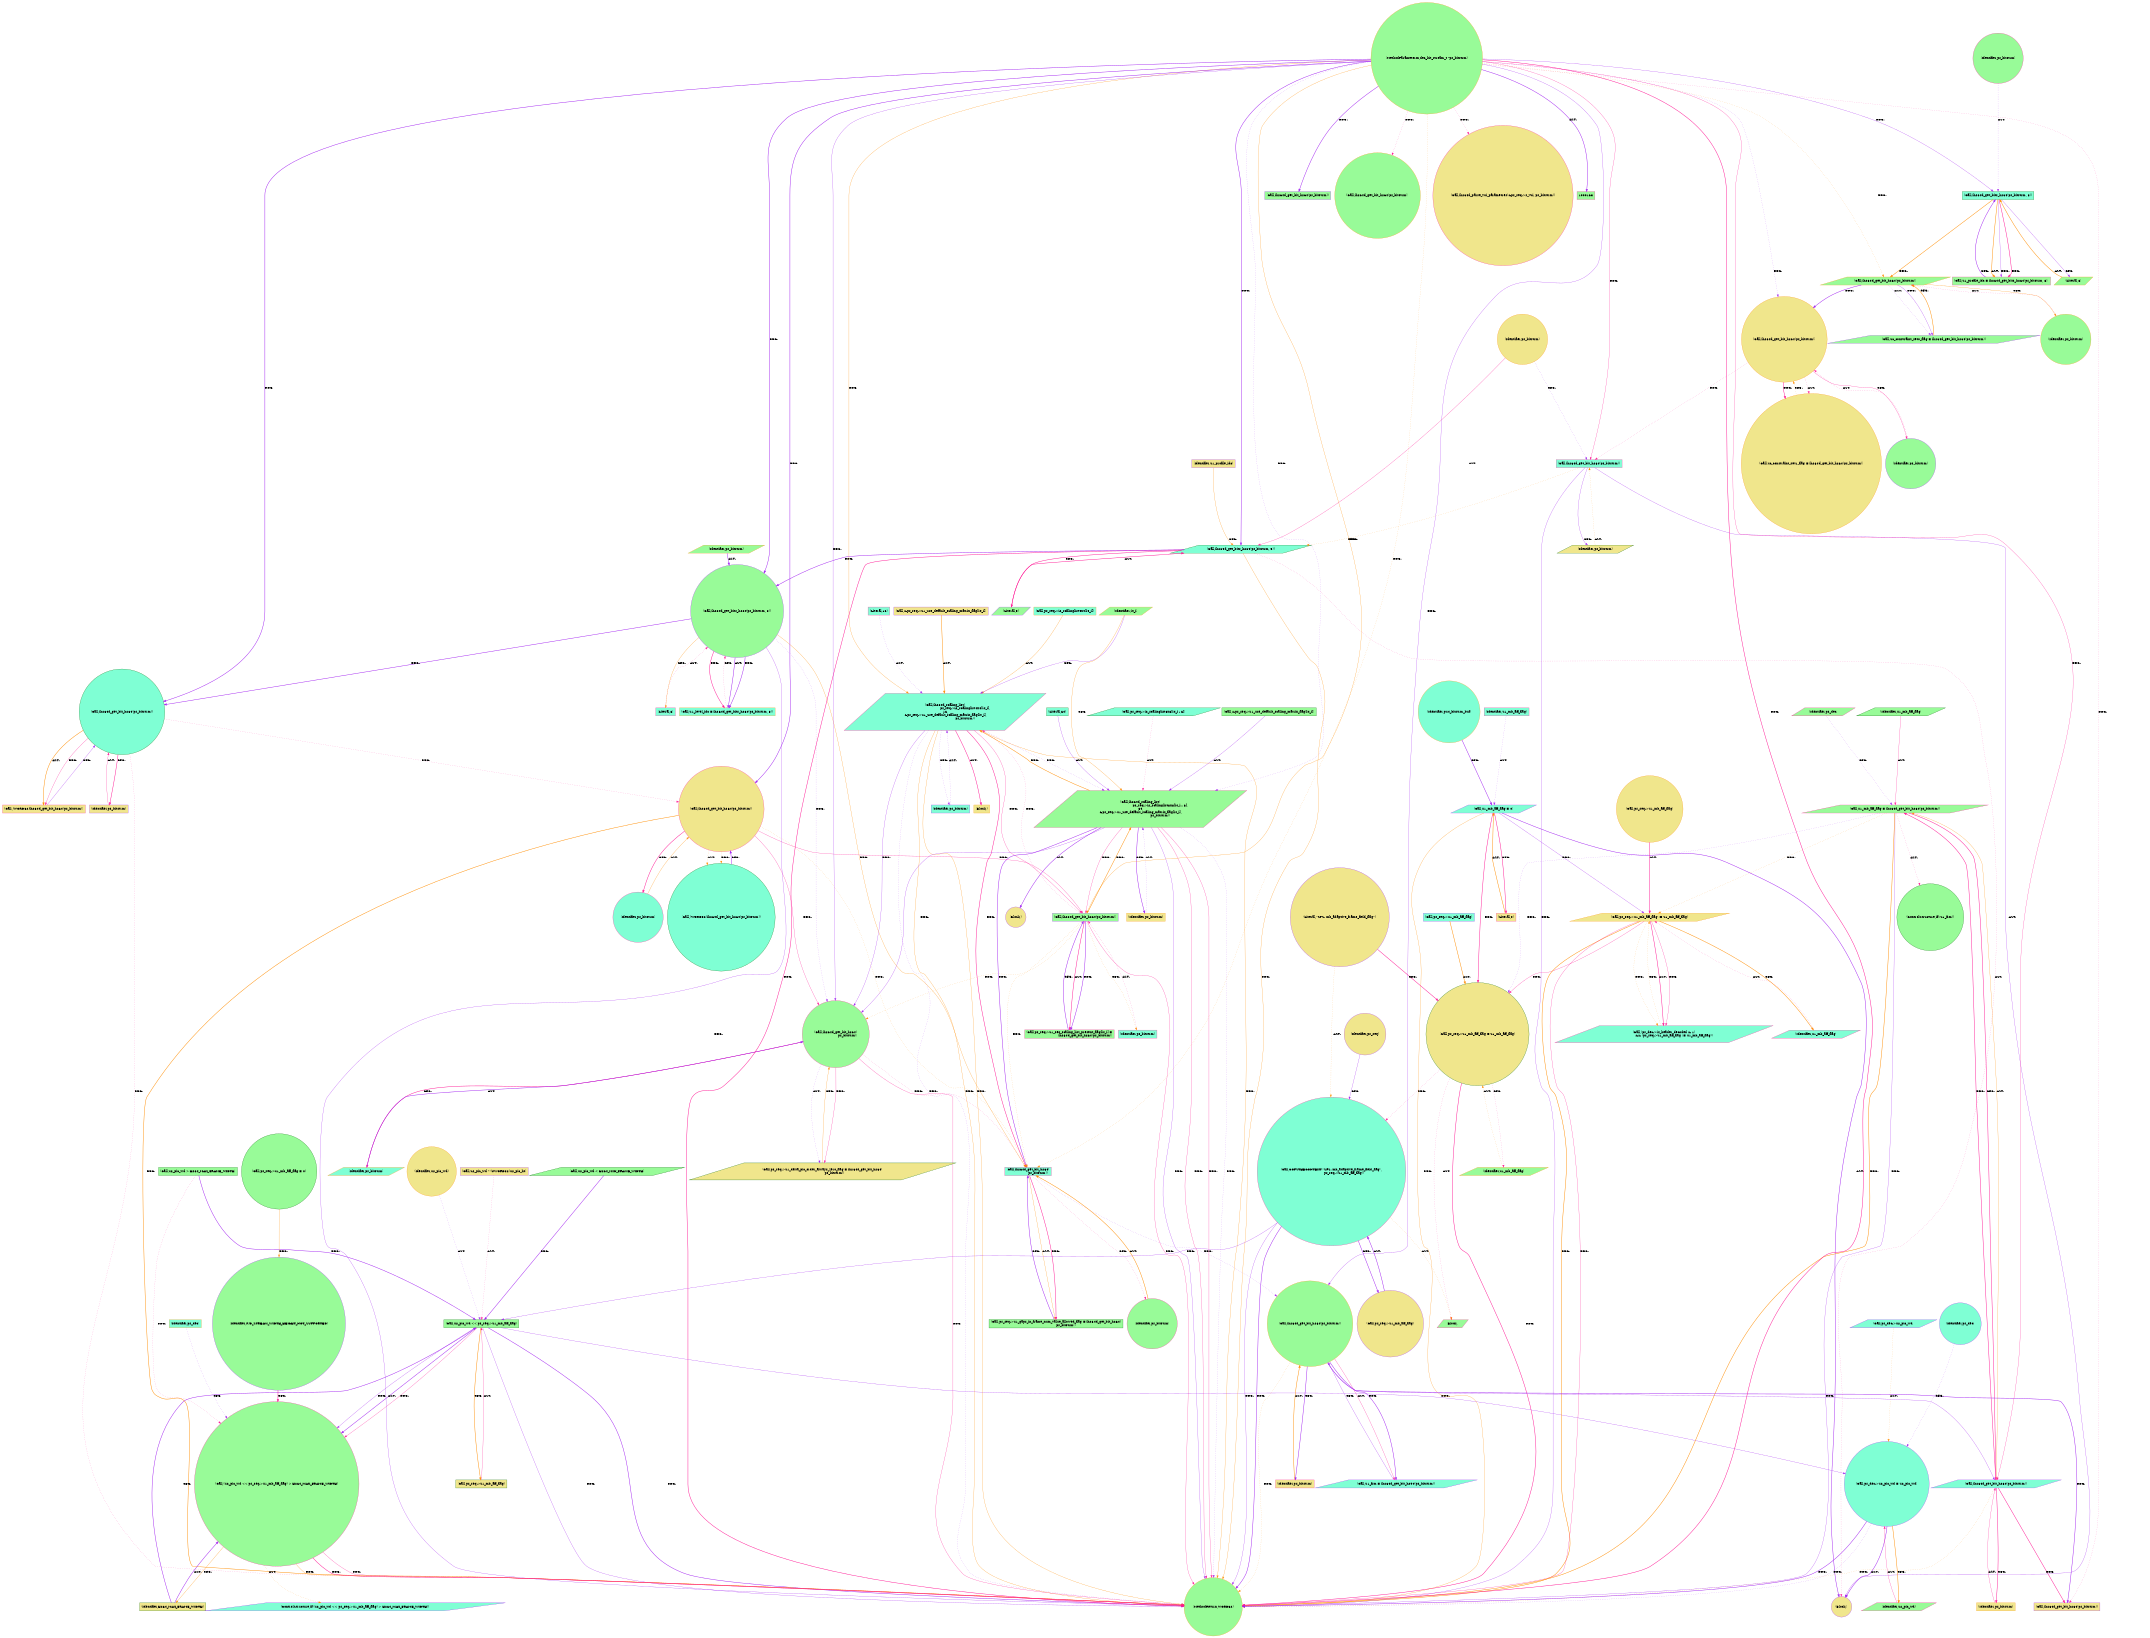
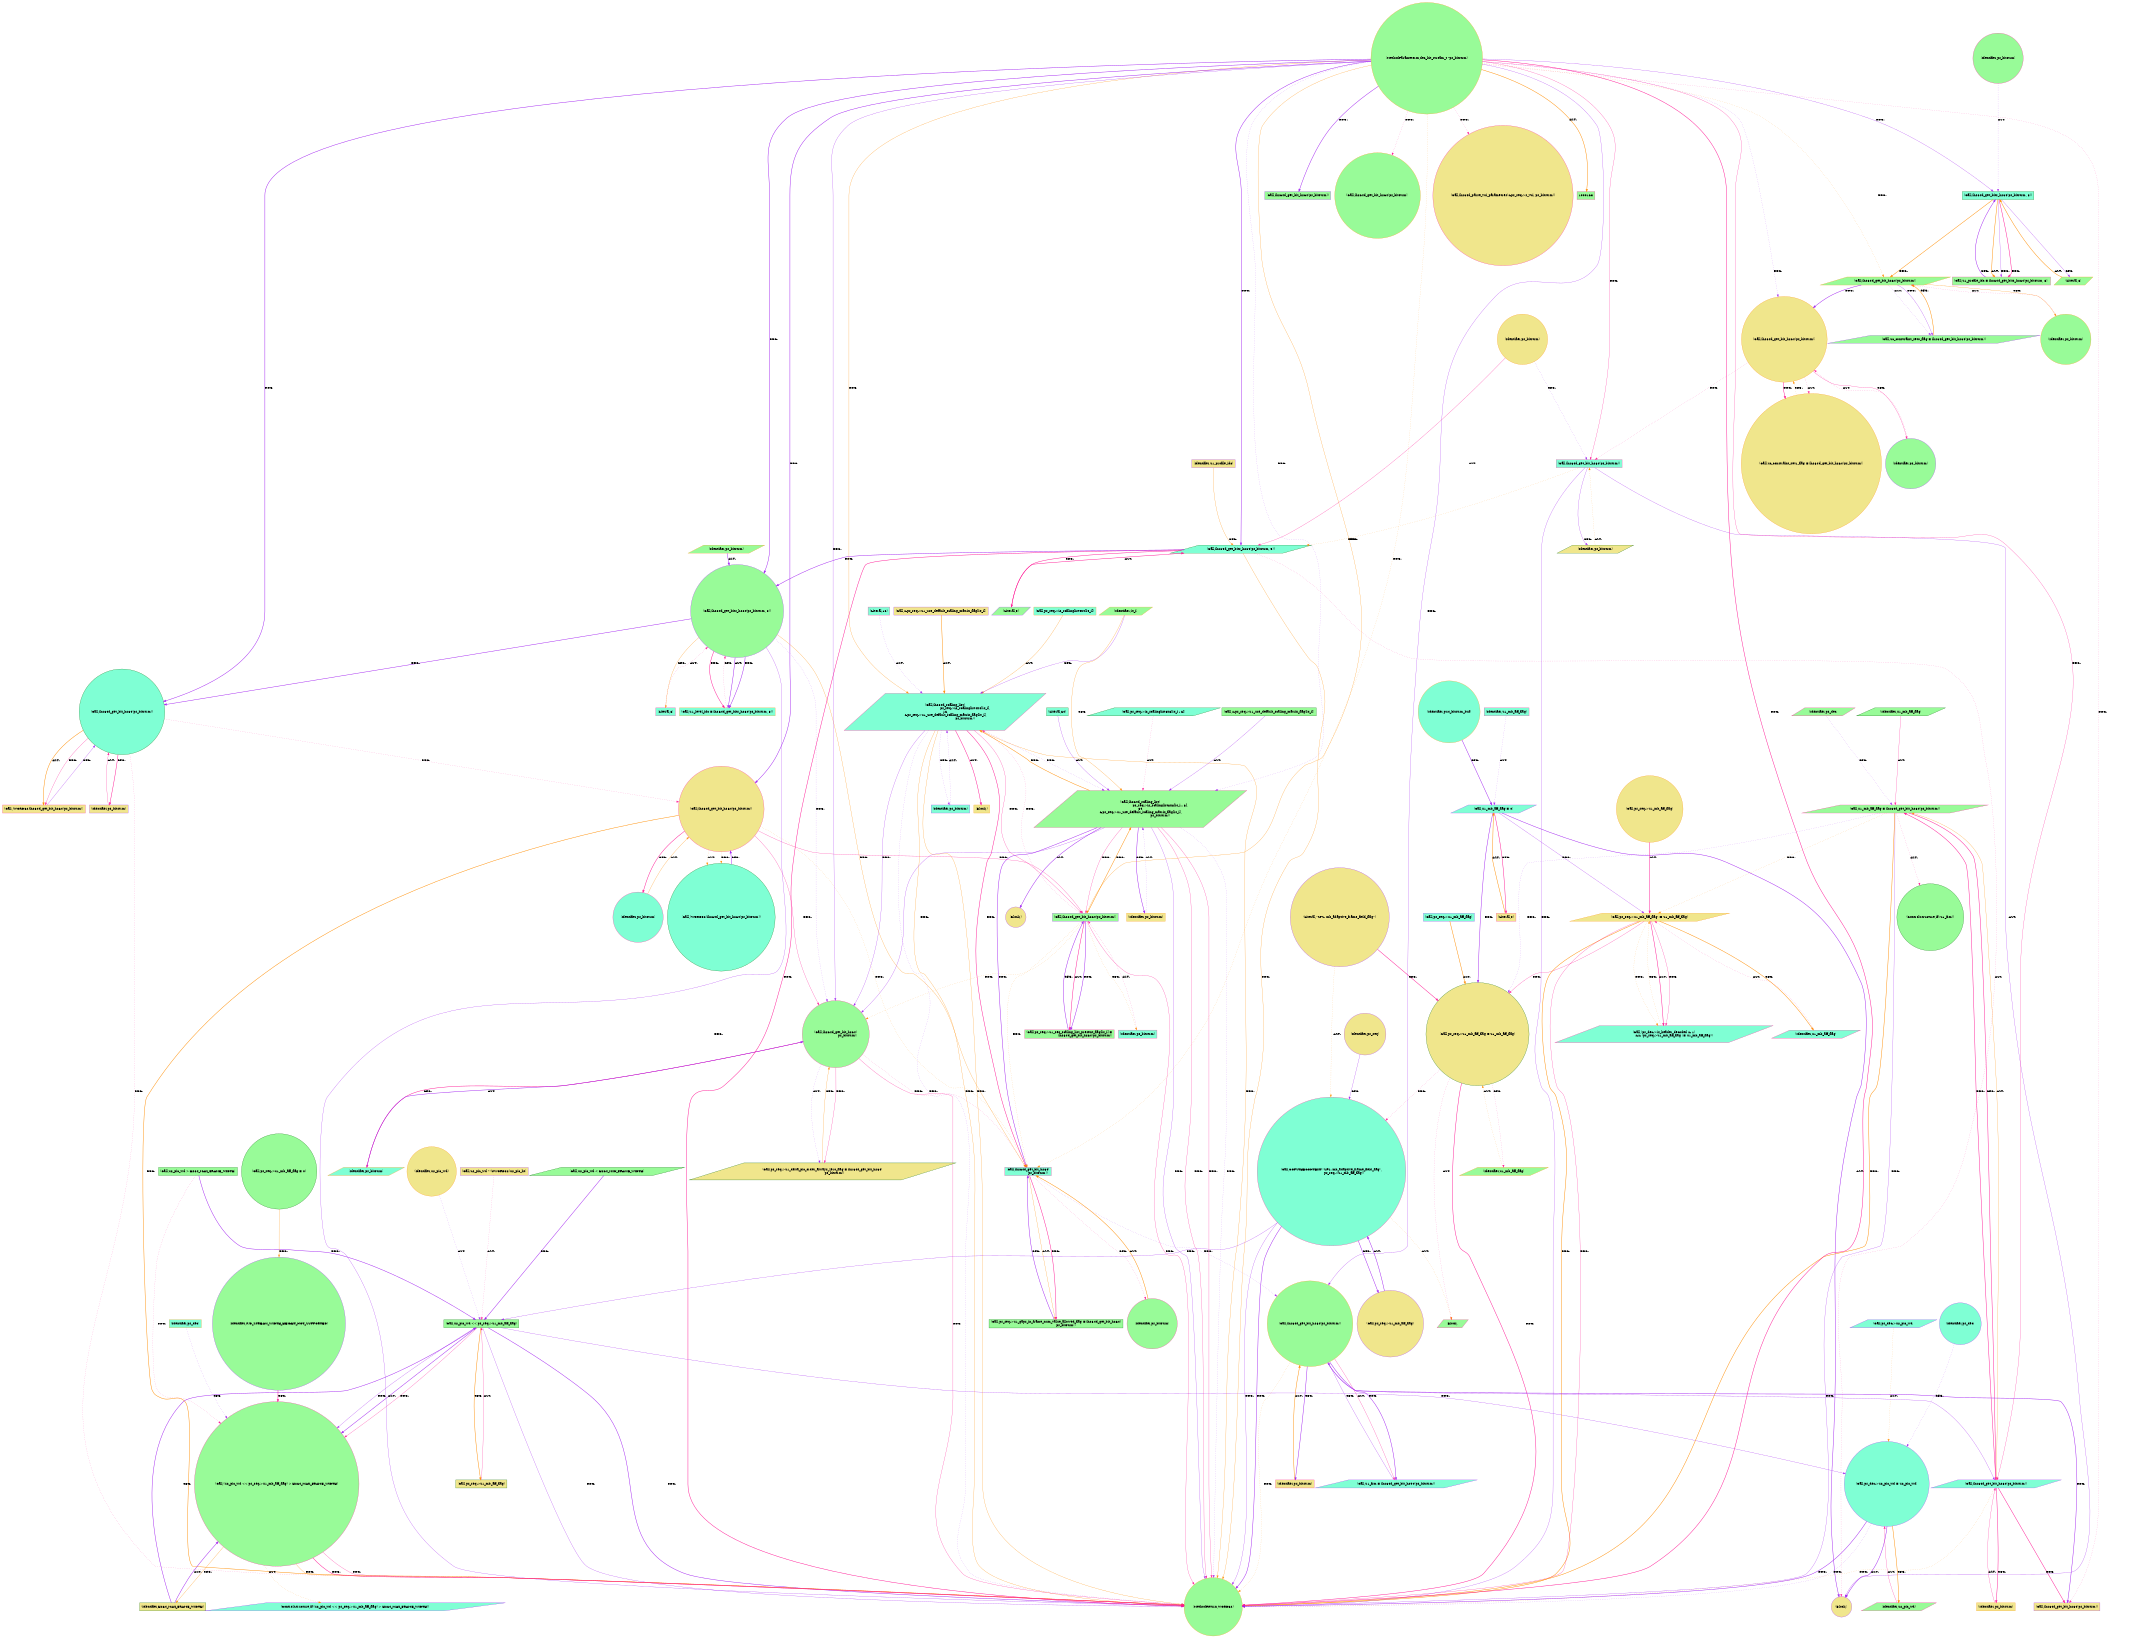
edge "(MethodParameterIn,dec_bit_stream_t *ps_bitstrm)" -> "1000163": color purple -> darkorange
edge "(Call,u1_mb_aff_flag = 0)" -> "(Call,ps_seq->u1_mb_aff_flag = u1_mb_aff_flag)": color deeppink -> purple
edge "(Call,u1_mb_aff_flag = 0)" -> "(MethodReturn,WORD32)": removed, label "DDG:"
